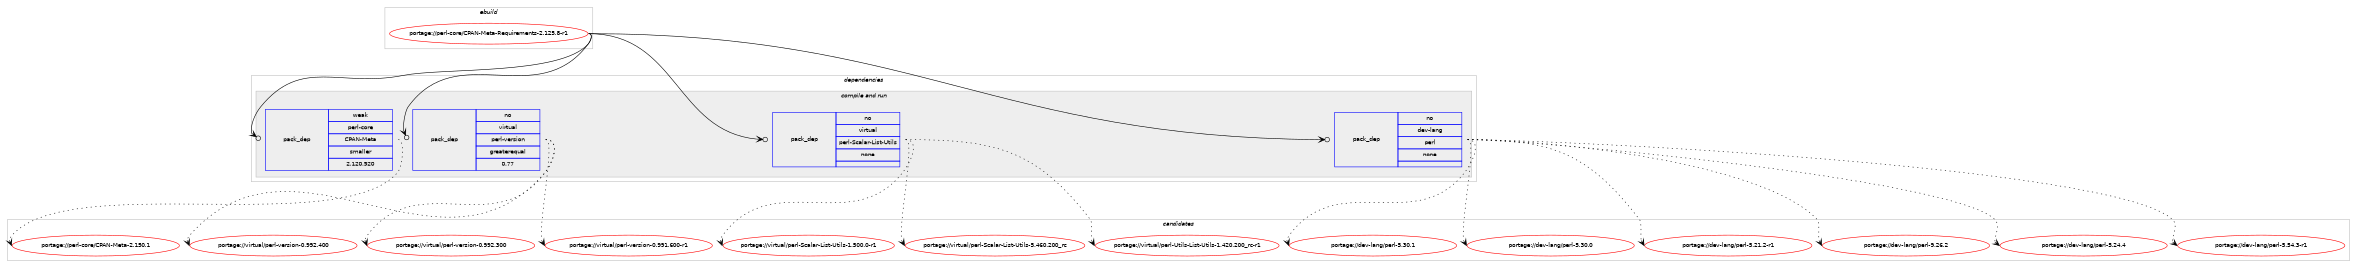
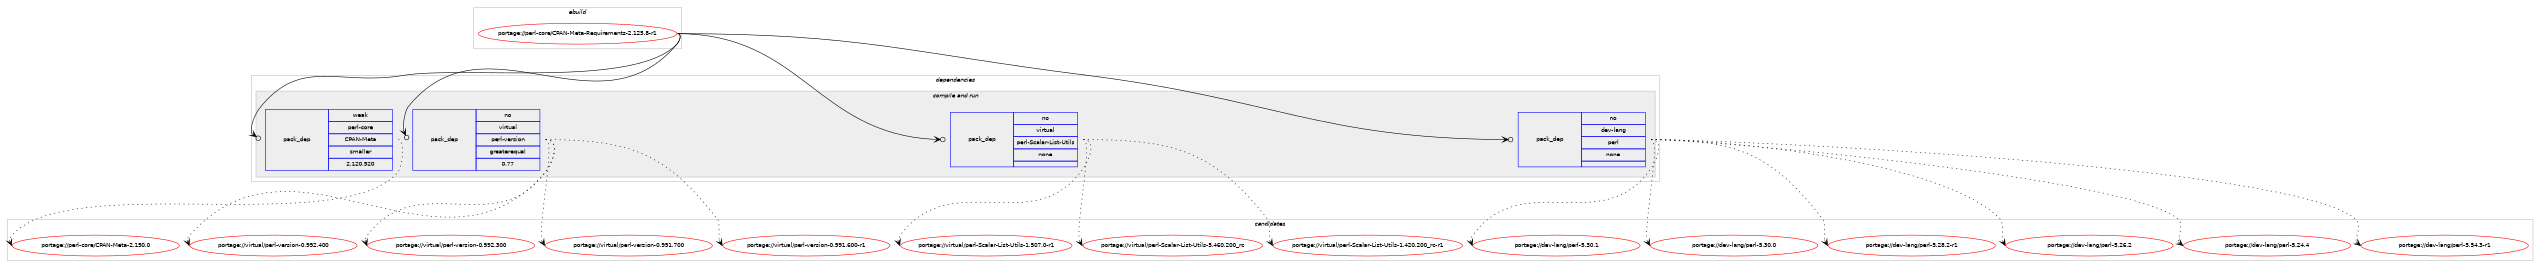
node "portage://perl-core/CPAN-Meta-2.150.1": label "portage://perl-core/CPAN-Meta-2.150.1" -> "portage://perl-core/CPAN-Meta-2.150.0"
node "portage://virtual/perl-version-0.991.700": added
node "portage://virtual/perl-Scalar-List-Utils-1.500.0-r1": label "portage://virtual/perl-Scalar-List-Utils-1.500.0-r1" -> "portage://virtual/perl-Scalar-List-Utils-1.507.0-r1"
node "portage://virtual/perl-Utils-List-Utils-1.420.200_rc-r1": label "portage://virtual/perl-Utils-List-Utils-1.420.200_rc-r1" -> "portage://virtual/perl-Scalar-List-Utils-1.420.200_rc-r1"
node "portage://dev-lang/perl-5.21.2-r1": label "portage://dev-lang/perl-5.21.2-r1" -> "portage://dev-lang/perl-5.28.2-r1"
node "portage://dev-lang/perl-9.26.2": label "portage://dev-lang/perl-9.26.2" -> "portage://dev-lang/perl-5.26.2"
